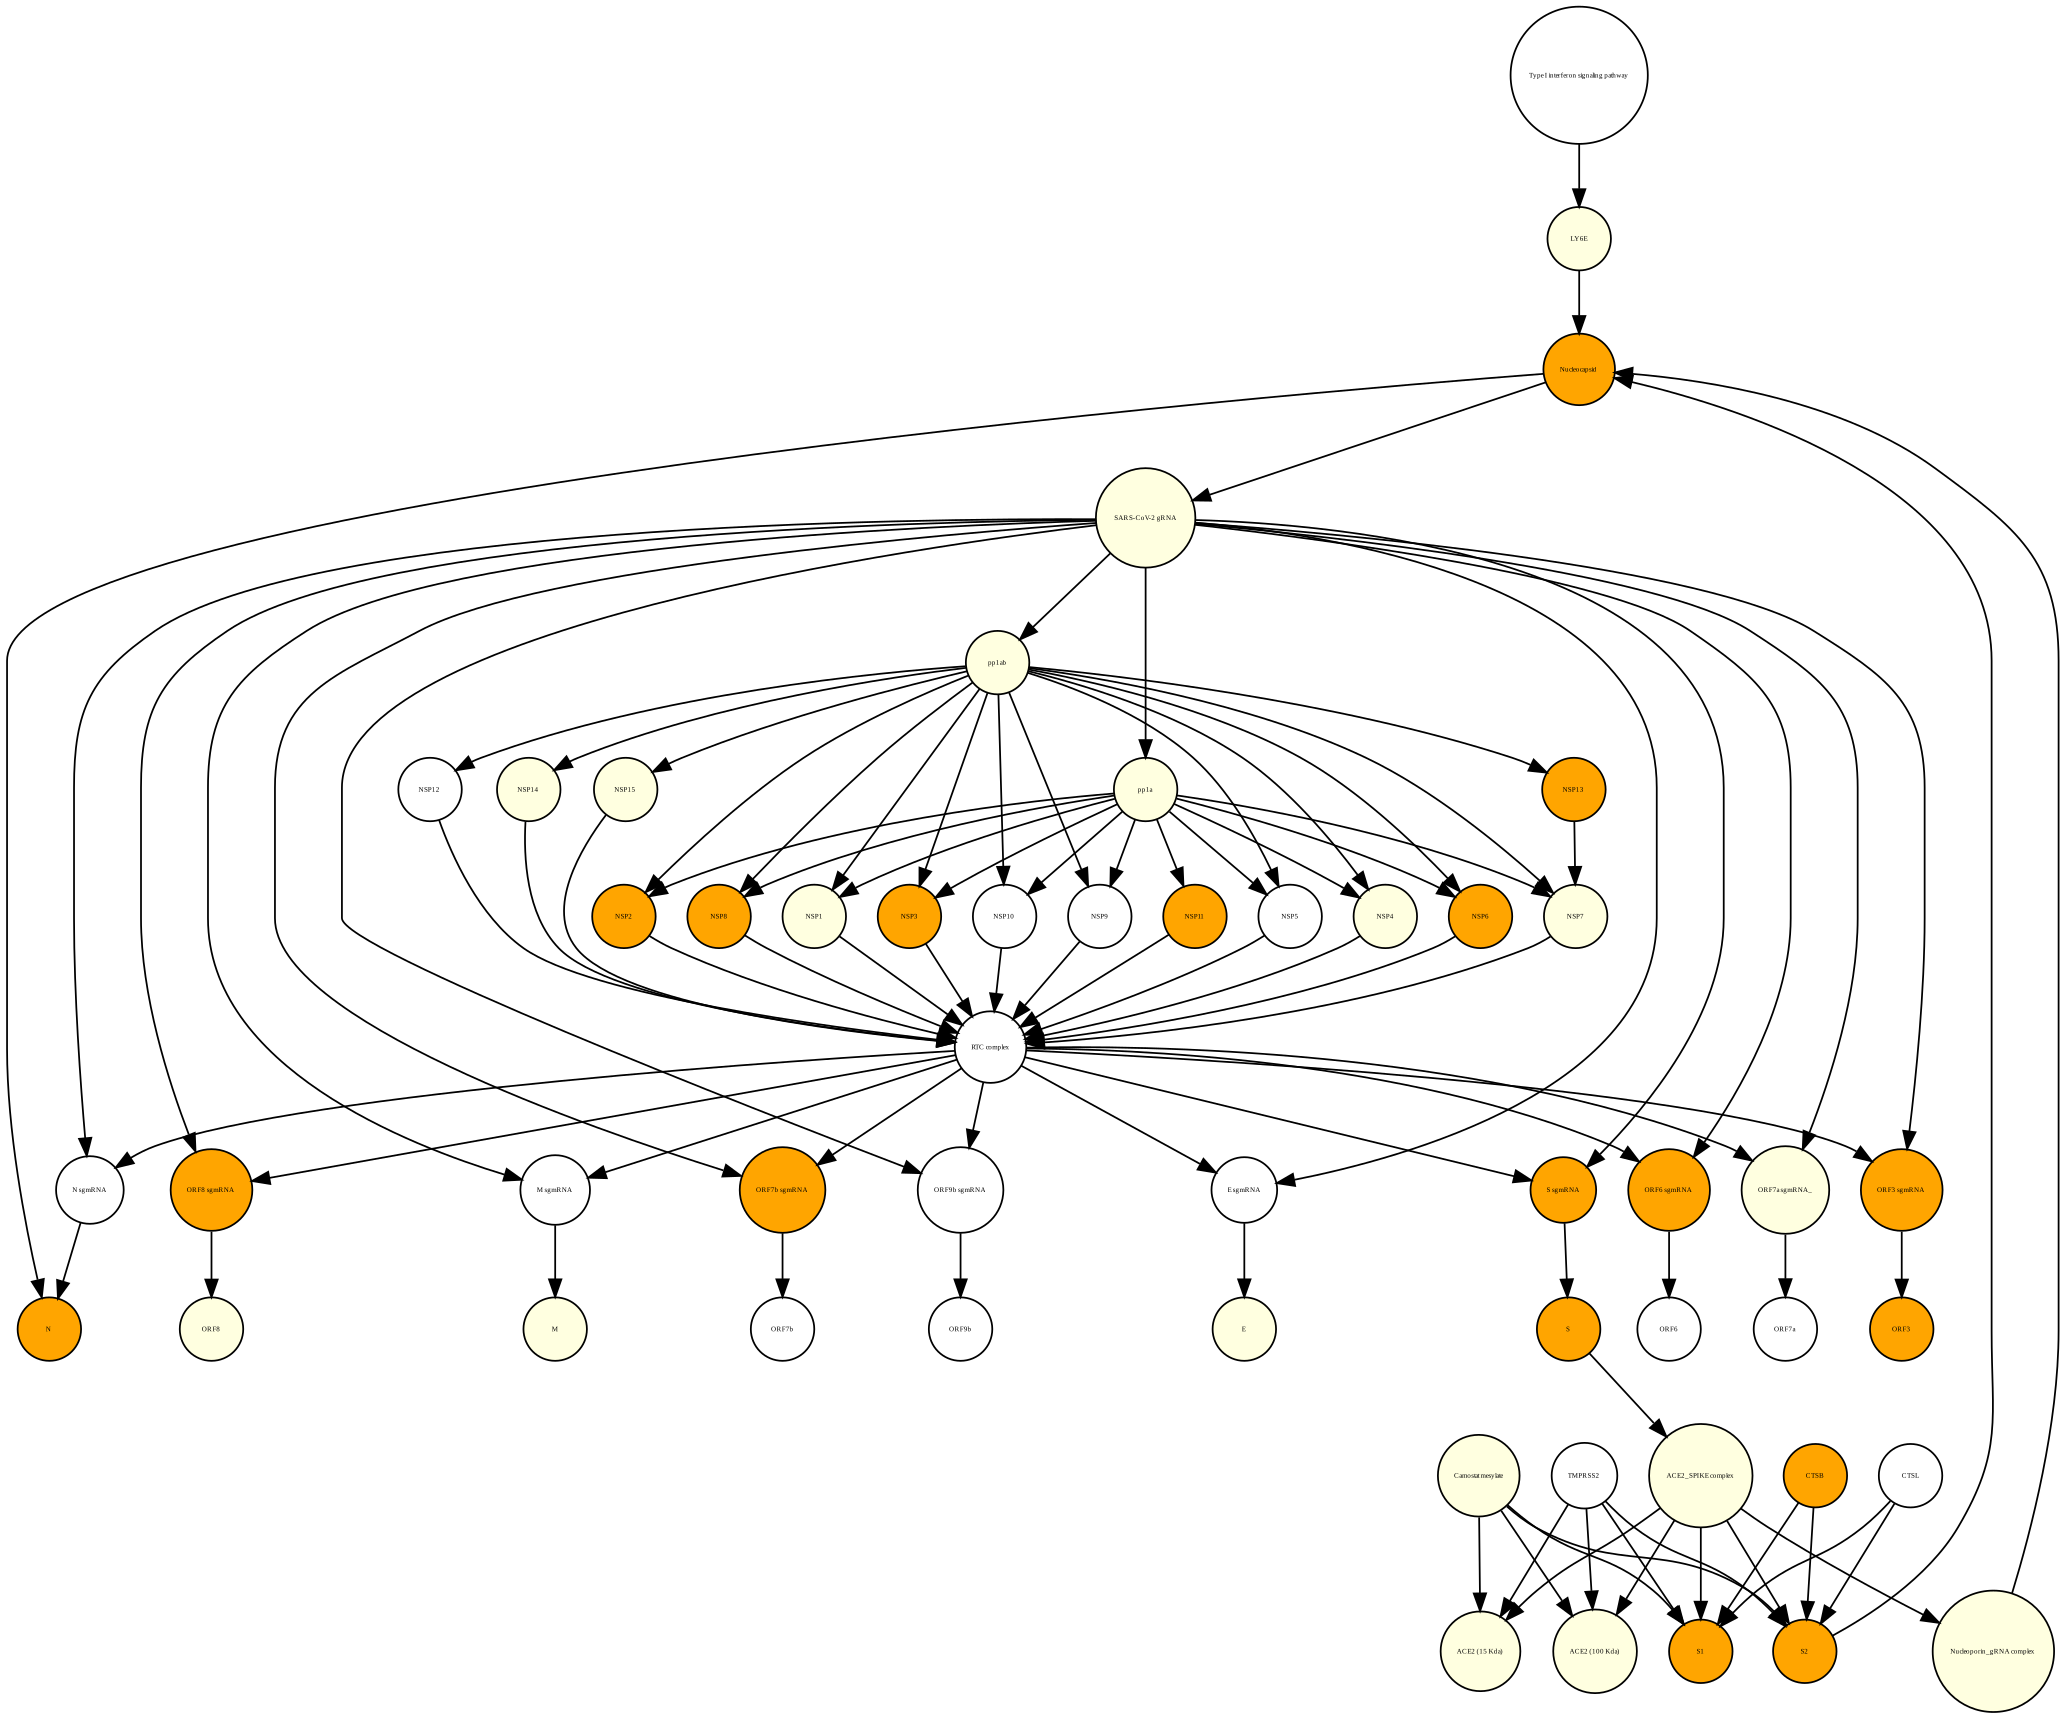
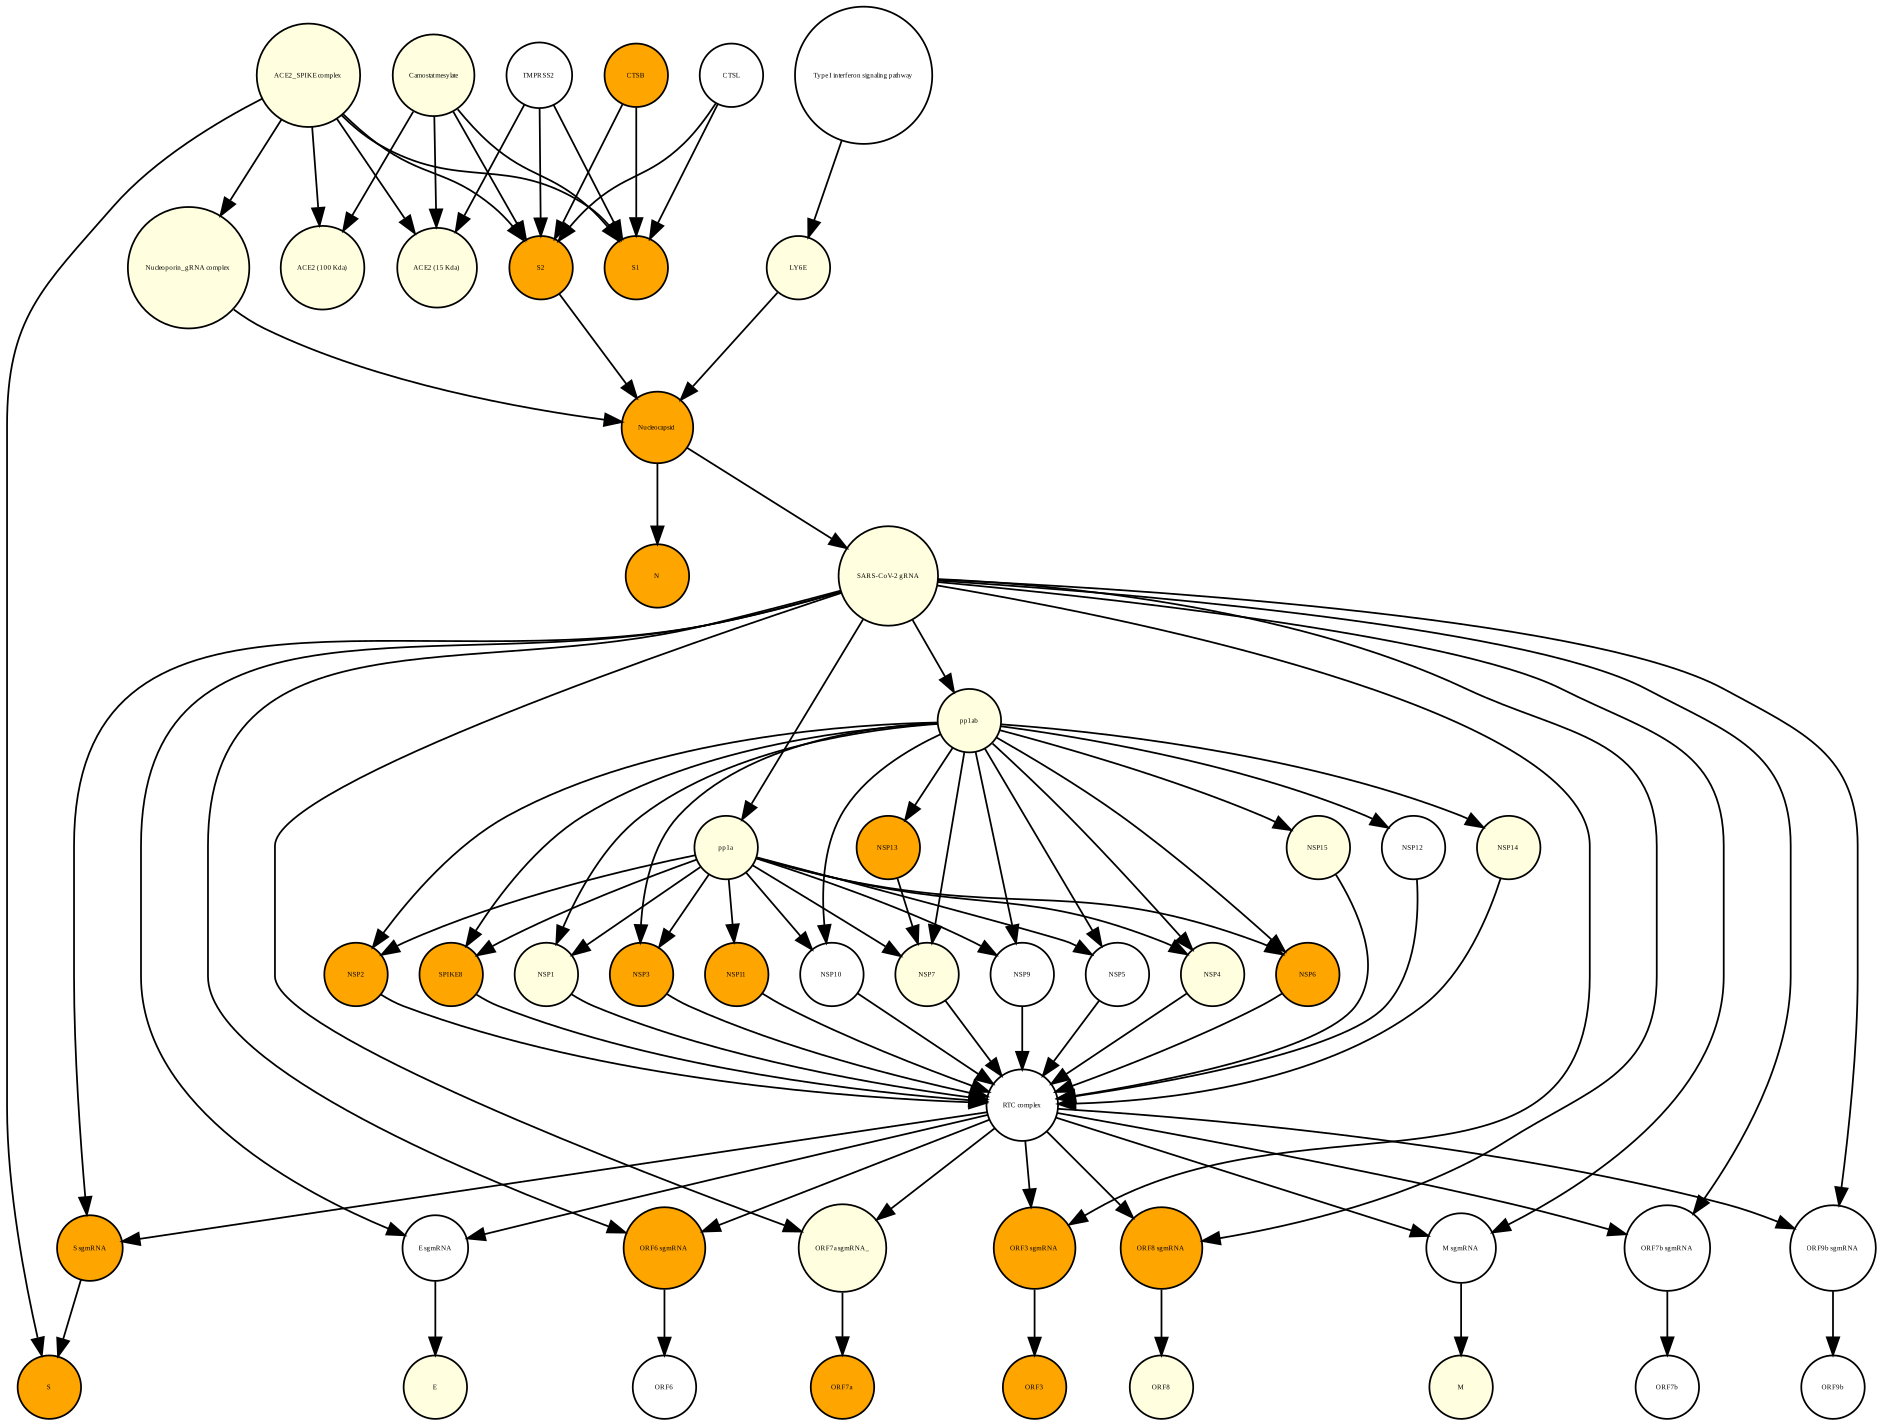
node "NSP8": label "NSP8" -> "SPIKE8"
node "N sgmRNA": removed
node "ORF7b sgmRNA": fillcolor orange -> white
node "ORF7a": fillcolor white -> orange
edge "S" -> "ACE2_SPIKE complex": reversed
edge "TMPRSS2" -> "ACE2 (100 Kda)": removed
